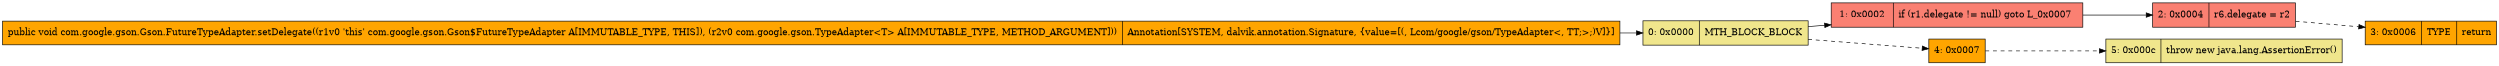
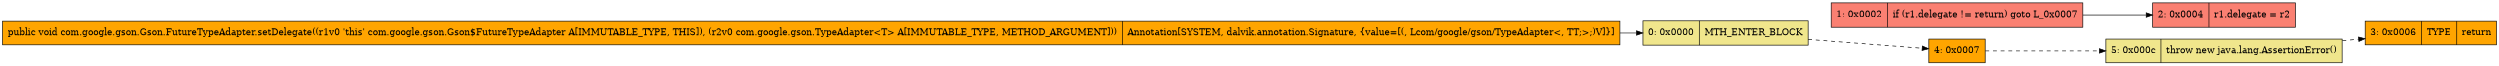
node "1: 0x0002": text "if (r1.delegate != null) goto L_0x0007" -> "if (r1.delegate != return) goto L_0x0007"
node "2: 0x0004": text "r6.delegate = r2" -> "r1.delegate = r2"
edge "2: 0x0004" -> "3: 0x0006": now "5: 0x000c" -> "3: 0x0006"
edge "0: 0x0000" -> "1: 0x0002": removed
node "0: 0x0000": text "MTH_BLOCK_BLOCK" -> "MTH_ENTER_BLOCK"
